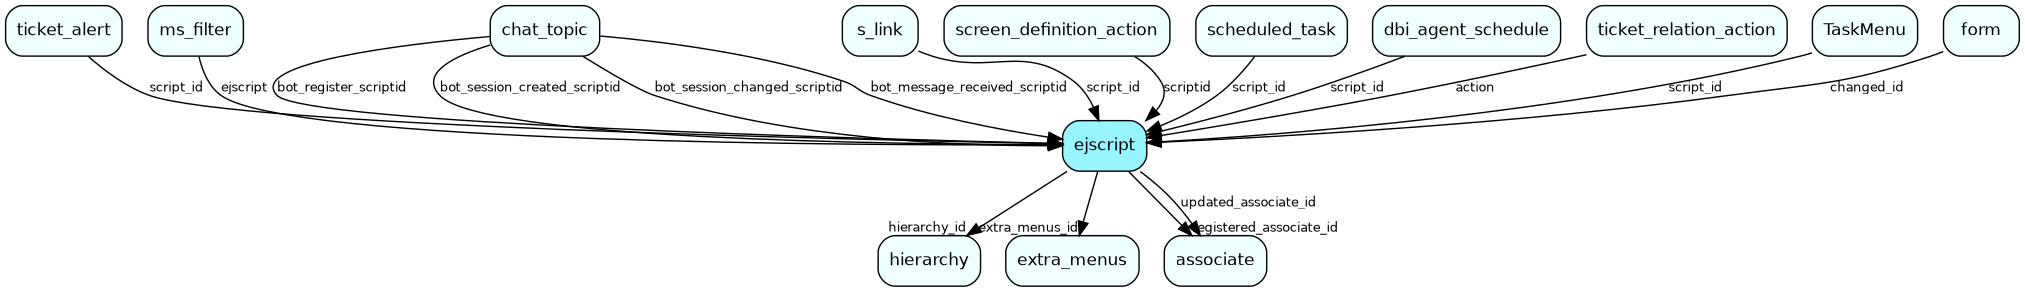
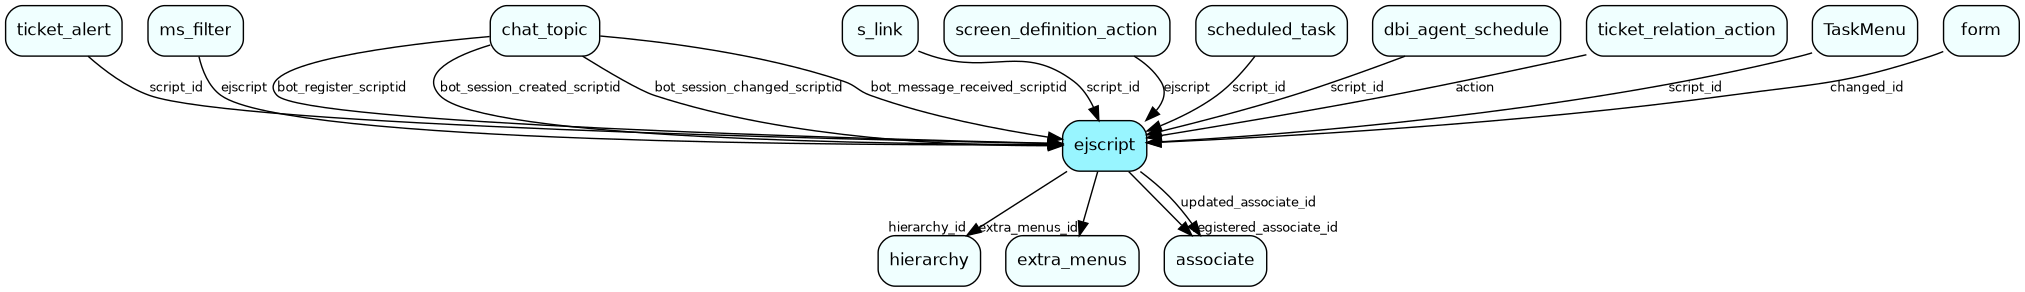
edge "screen_definition_action" -> "ejscript": label "scriptid" -> "ejscript"
